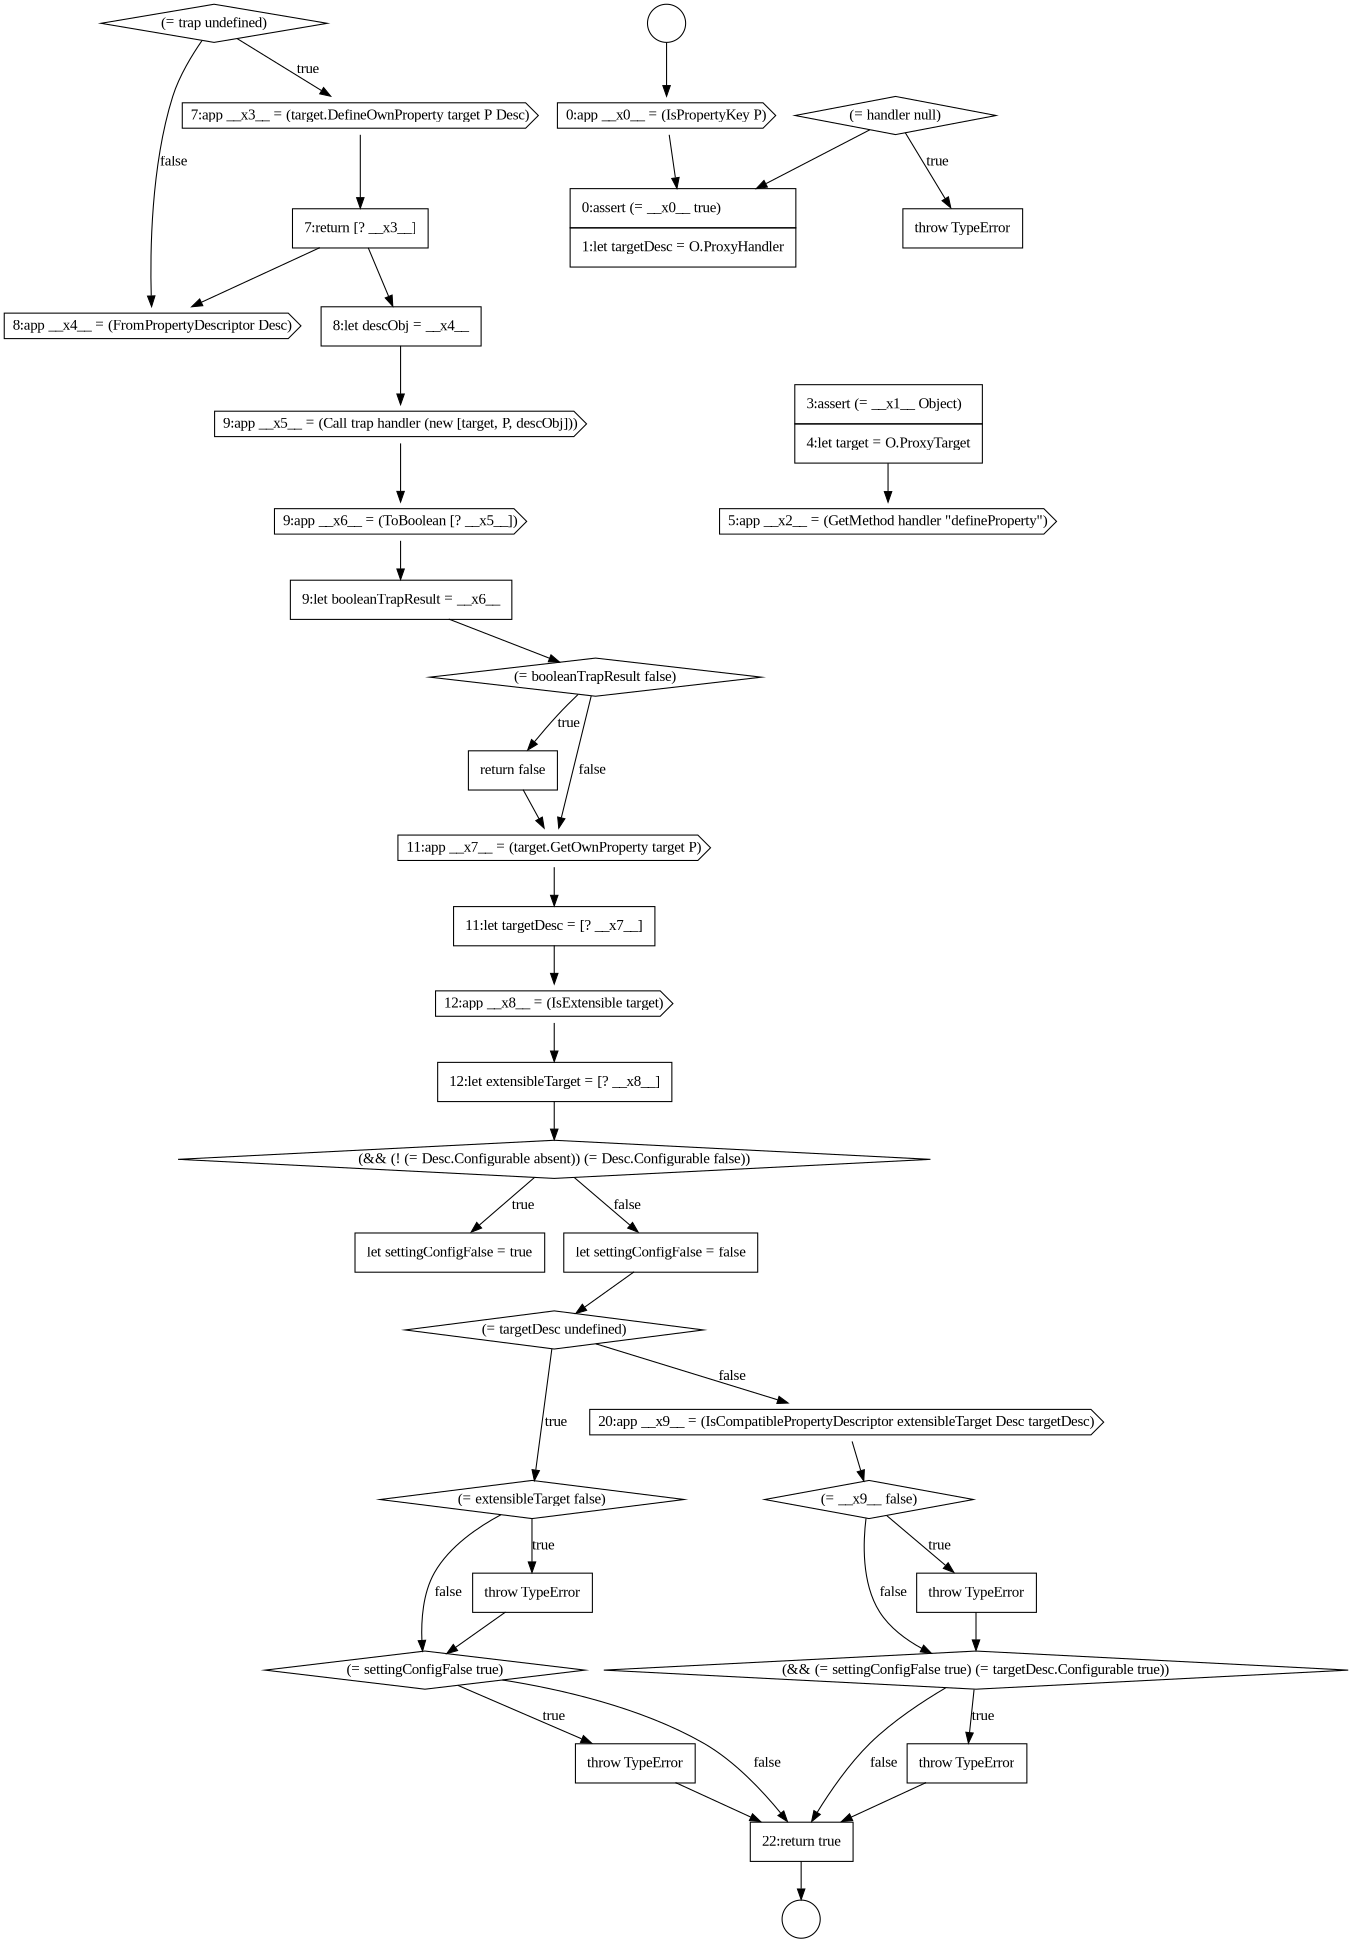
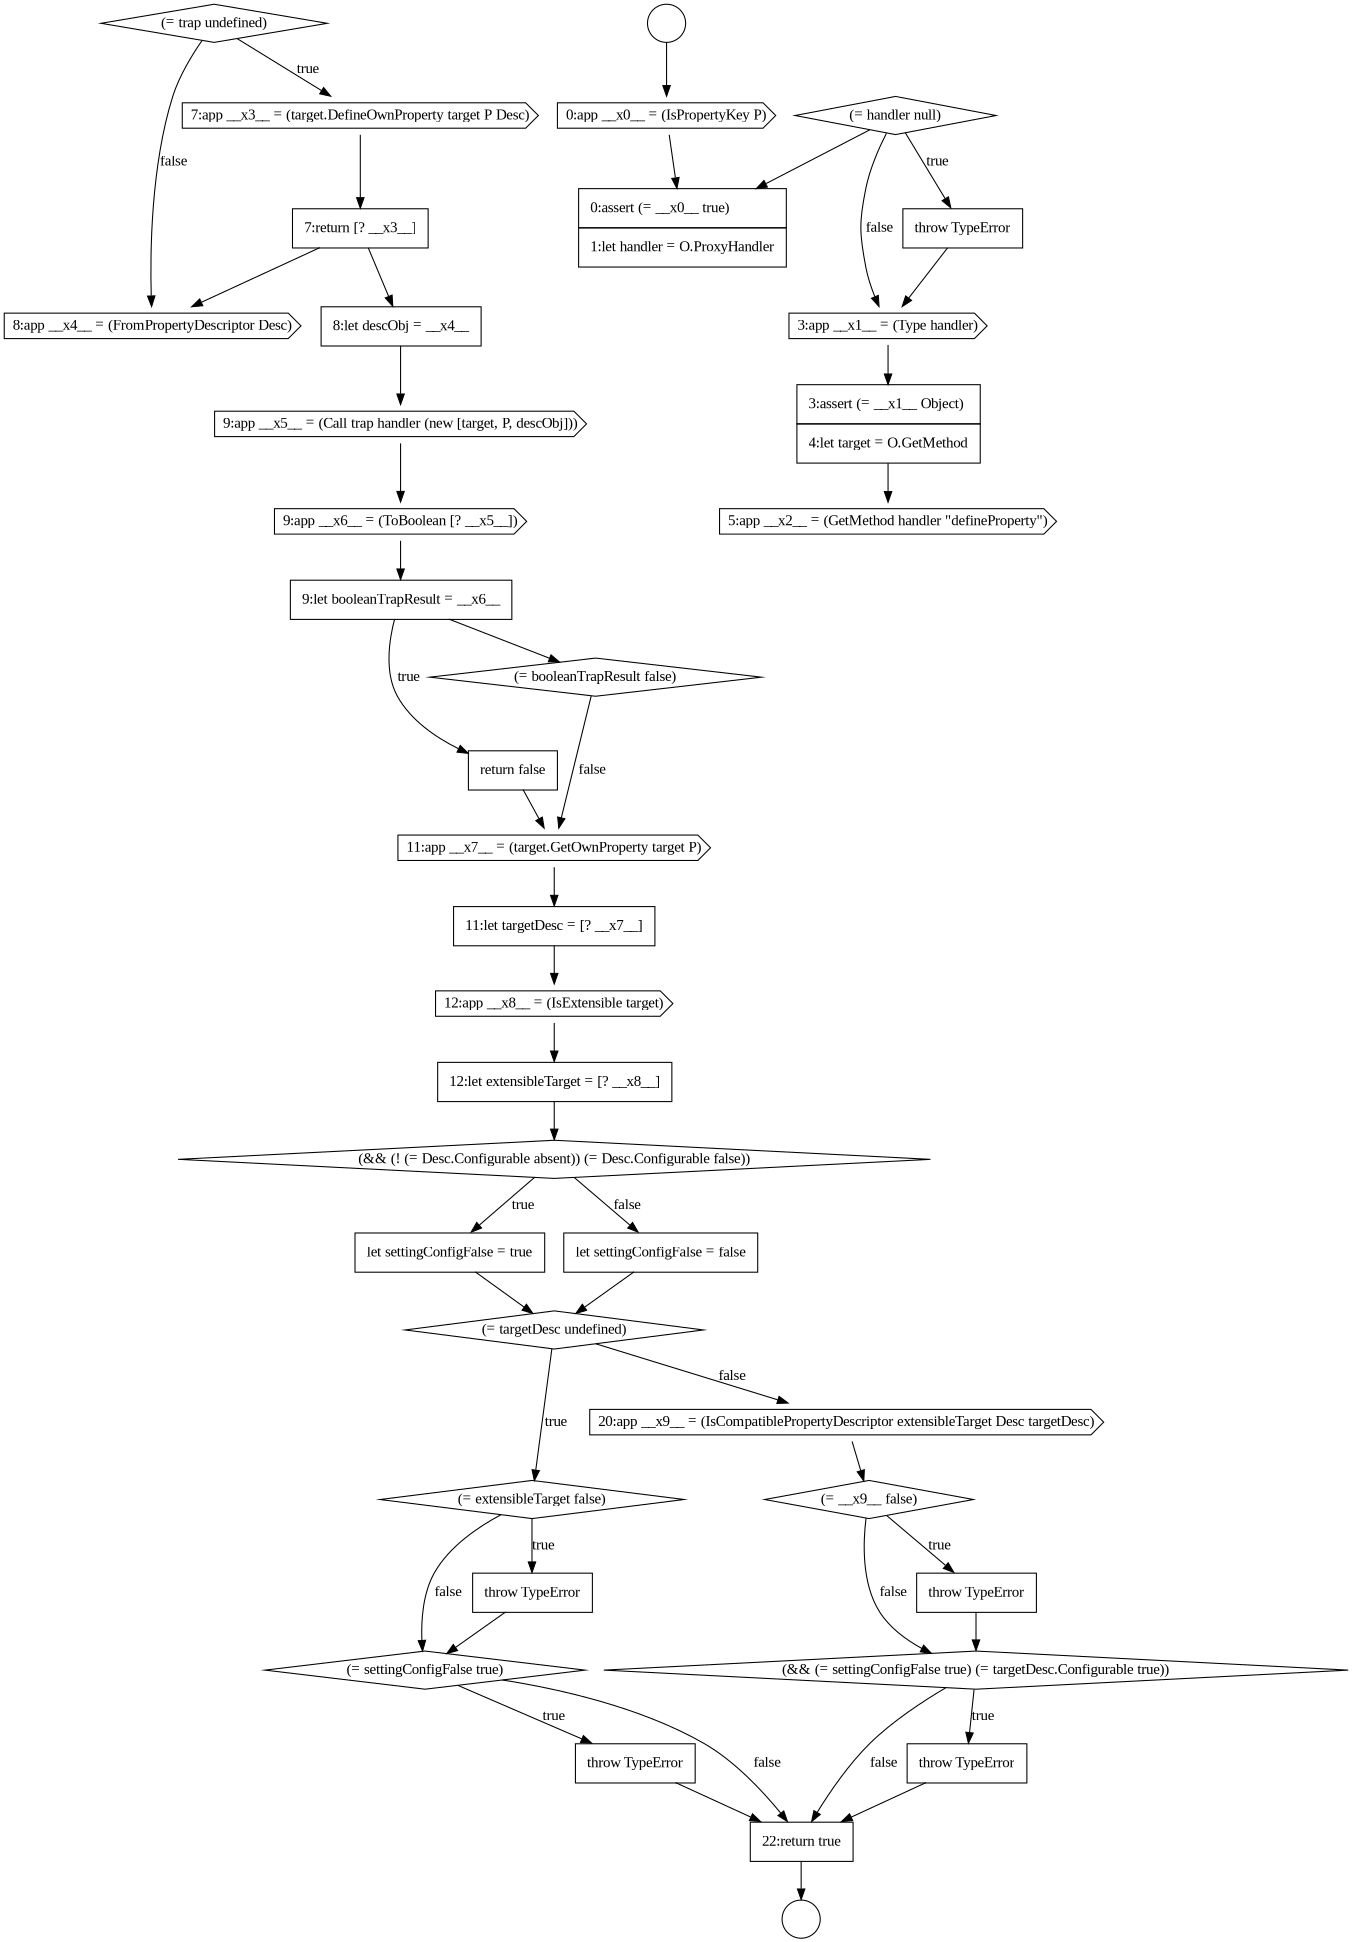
node "0:assert (= __x0__ true)": text "1:let targetDesc = O.ProxyHandler" -> "1:let handler = O.ProxyHandler"
node "3:app __x1__ = (Type handler)": added
node "3:assert (= __x1__ Object)": text "4:let target = O.ProxyTarget" -> "4:let target = O.GetMethod"
edge "(= booleanTrapResult false)" -> "return false": now "9:let booleanTrapResult = __x6__" -> "return false"
edge "let settingConfigFalse = true" -> "(= targetDesc undefined)": added
